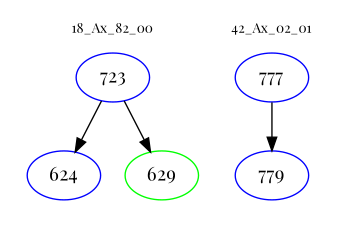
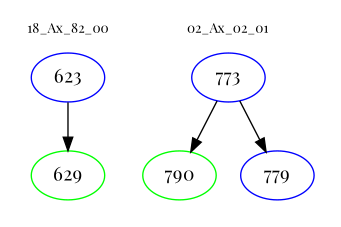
cluster "42_Ax_02_01": label "42_Ax_02_01" -> "02_Ax_02_01"
node "723": label "723" -> "623"
node "777": label "777" -> "773"
node "624": removed
node "790": added
